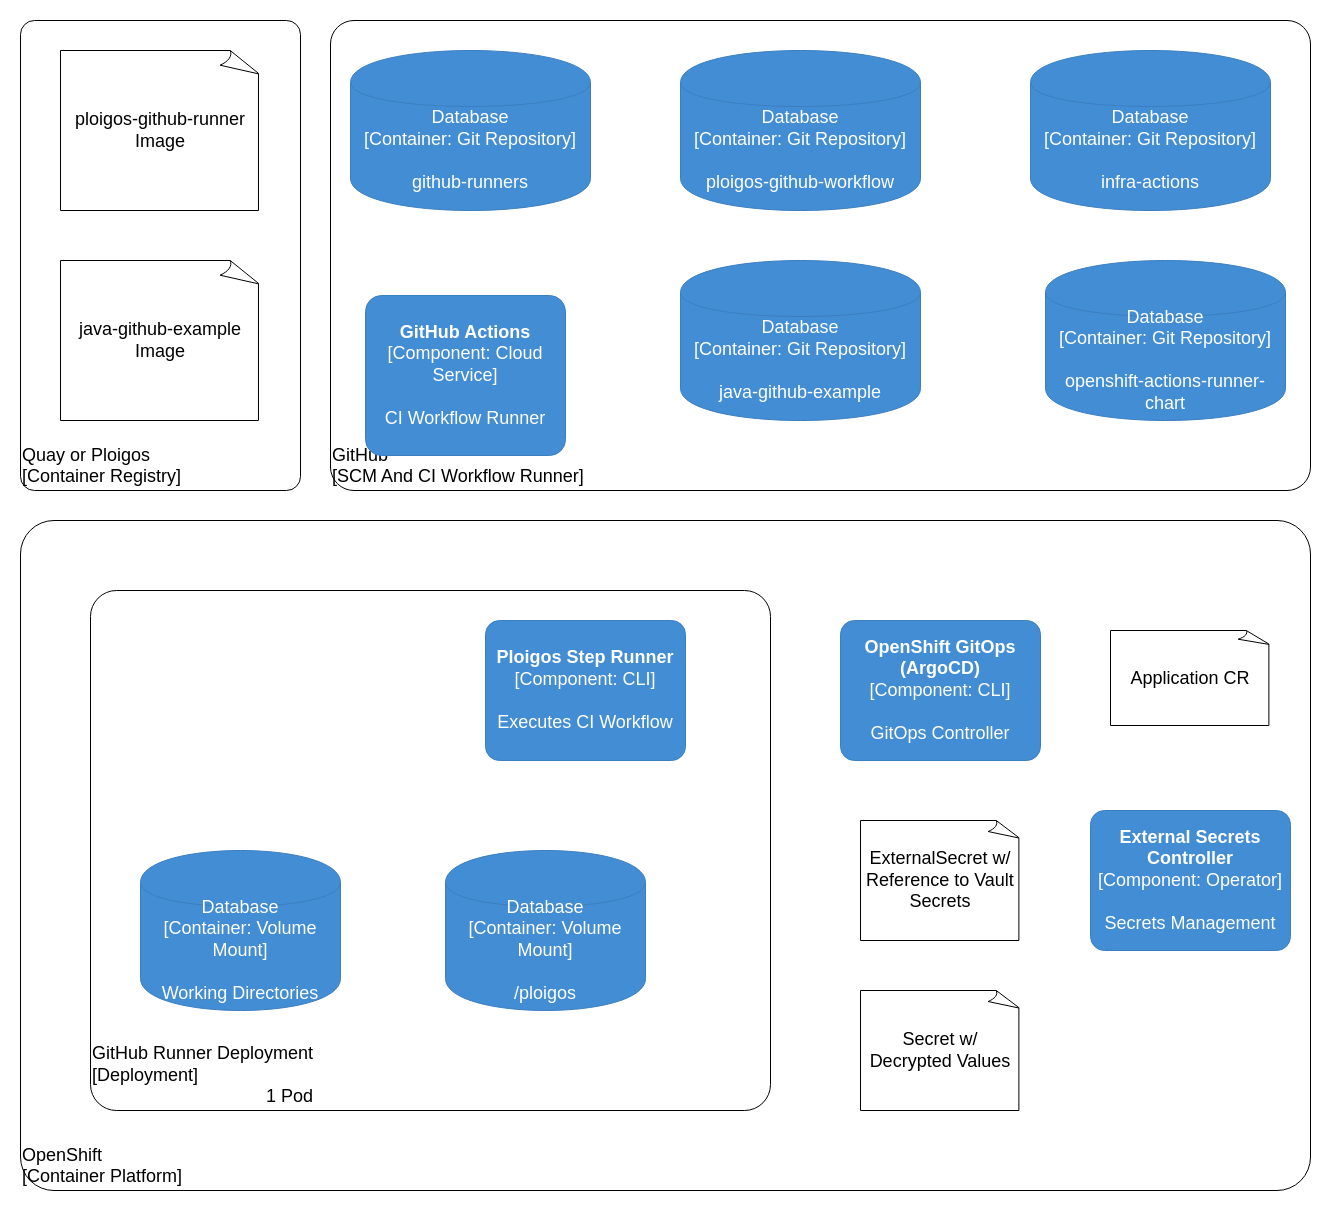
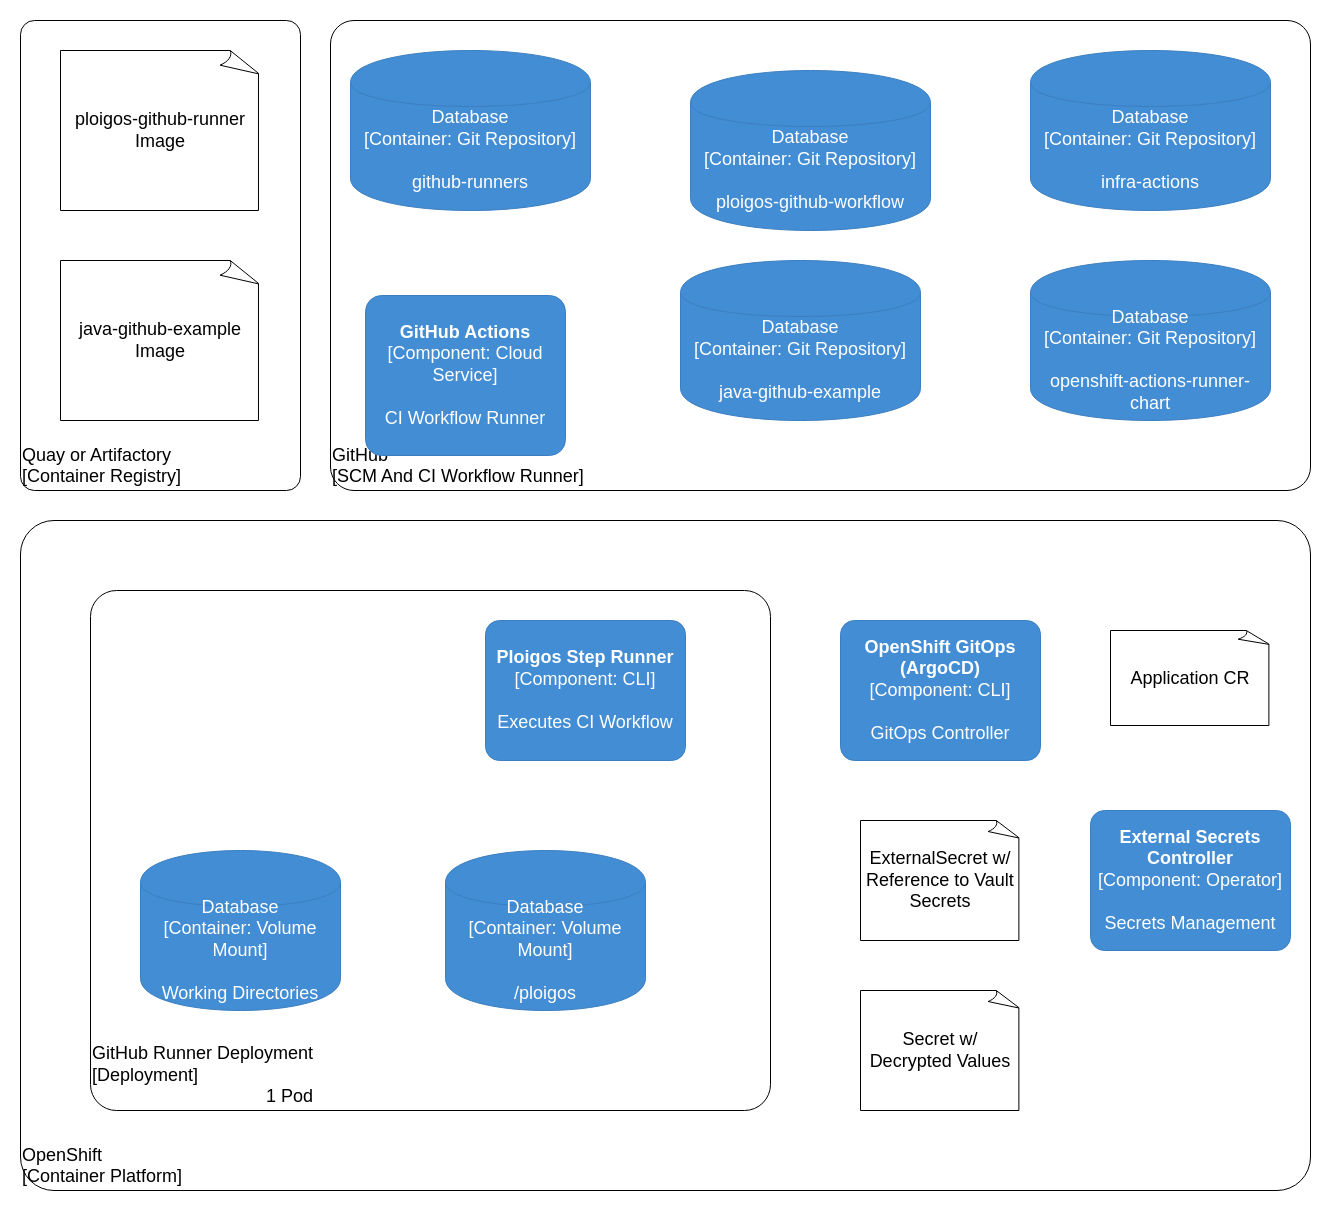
node "Database [Container: Git Repository] ploigos-github-workflow": moved (801, 131) -> (811, 151)
node "Database [Container: Git Repository] openshift-actions-runner-chart": moved (1166, 341) -> (1151, 341)
node "Quay or Ploigos [Container Registry]": label "Quay or Ploigos [Container Registry]" -> "Quay or Artifactory [Container Registry]"
